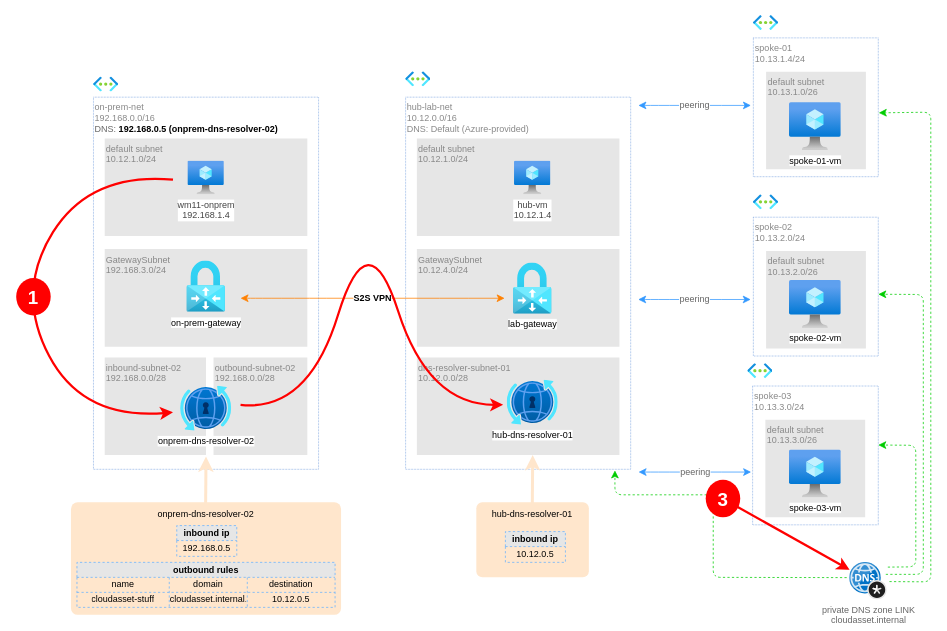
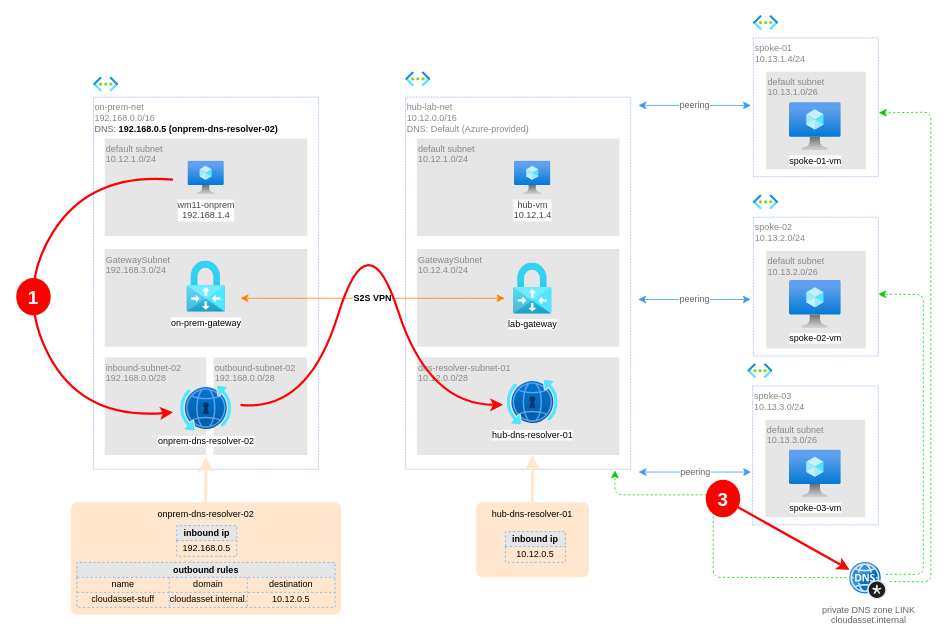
edge "private DNS zone LINK cloudasset.internal" -> "spoke-03 10.13.3.0/24": removed
